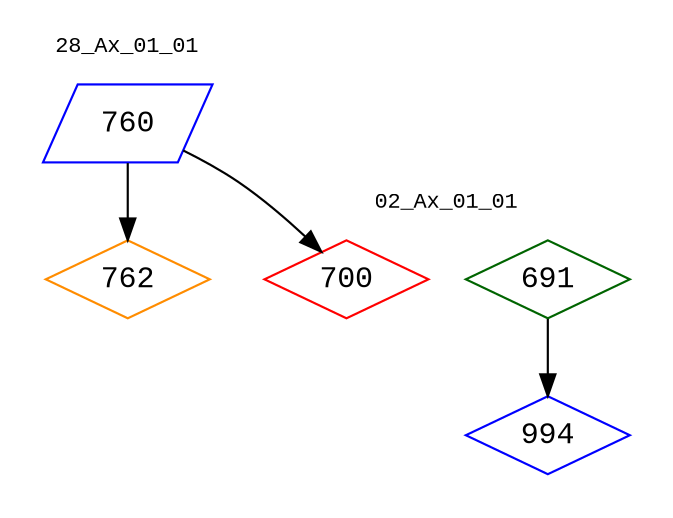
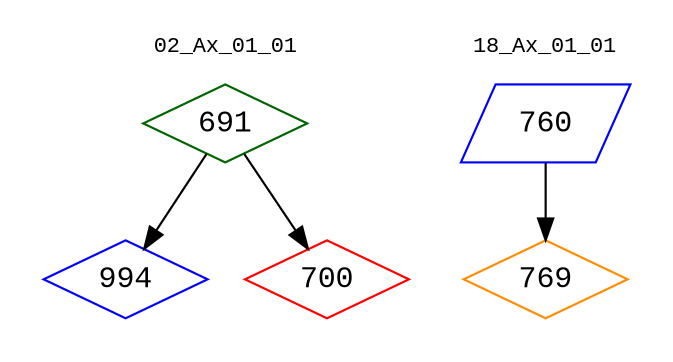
cluster "28_Ax_01_01": label "28_Ax_01_01" -> "18_Ax_01_01"
edge "760" -> "700": now "691" -> "700"
node "762": label "762" -> "769"
